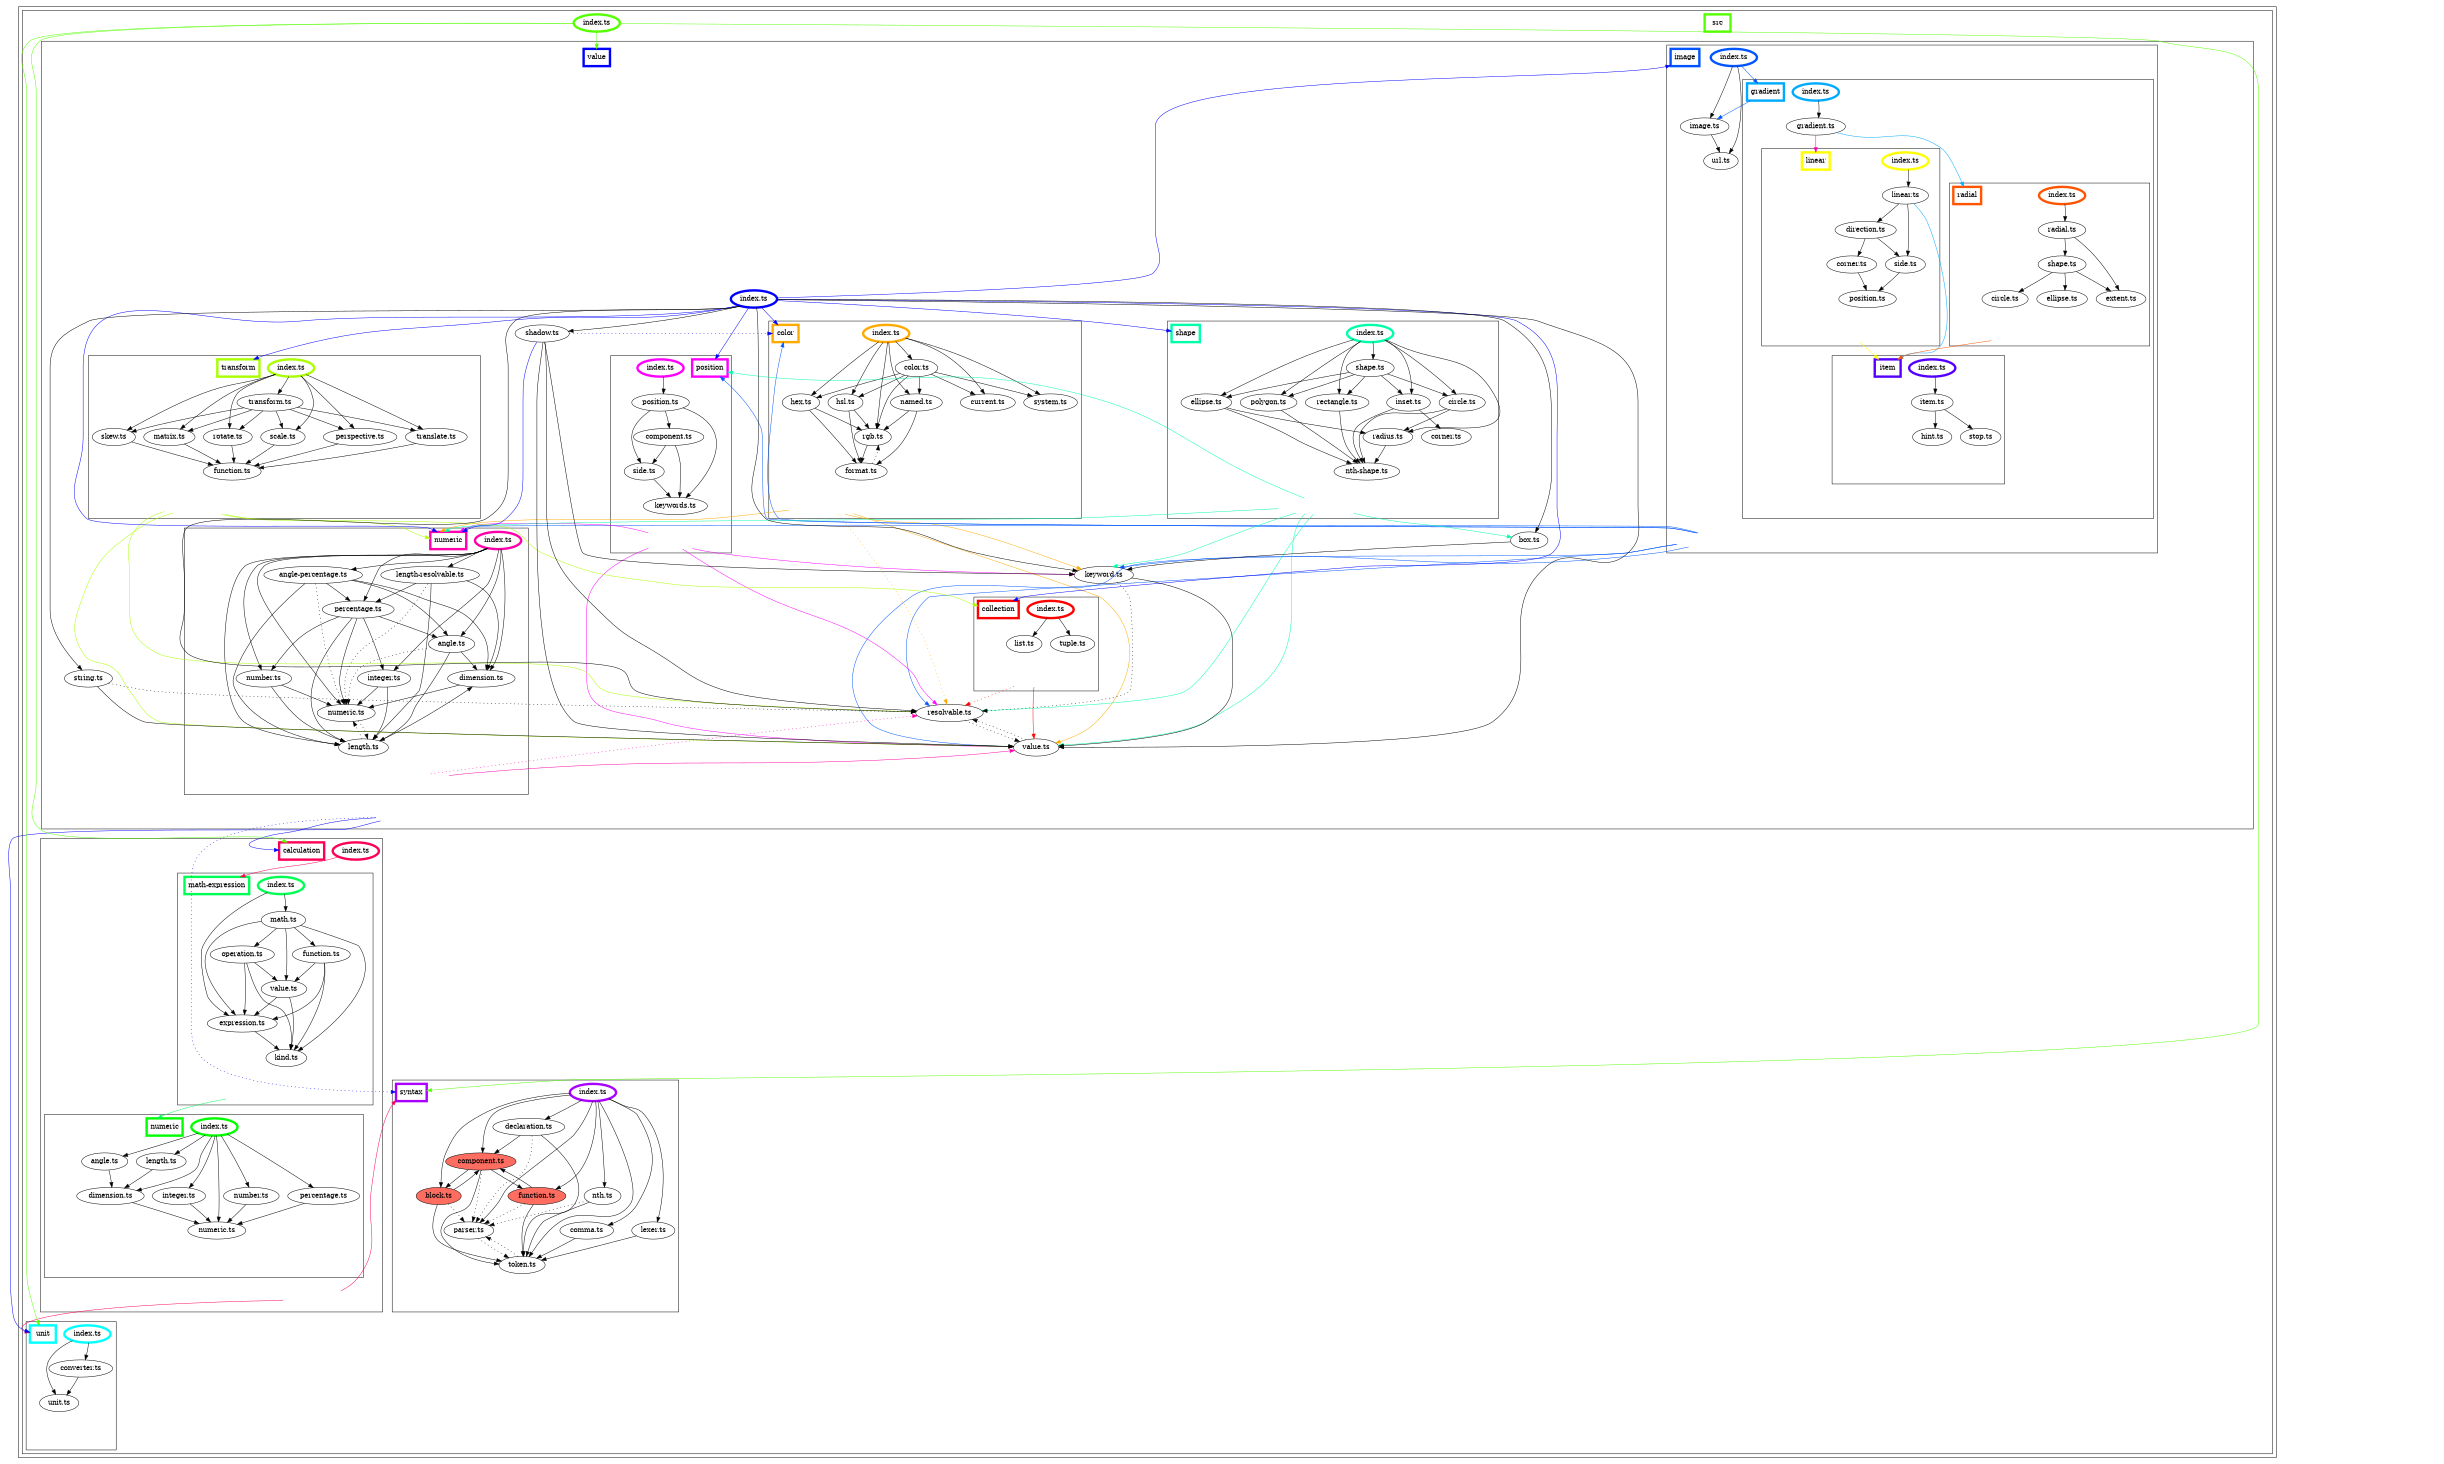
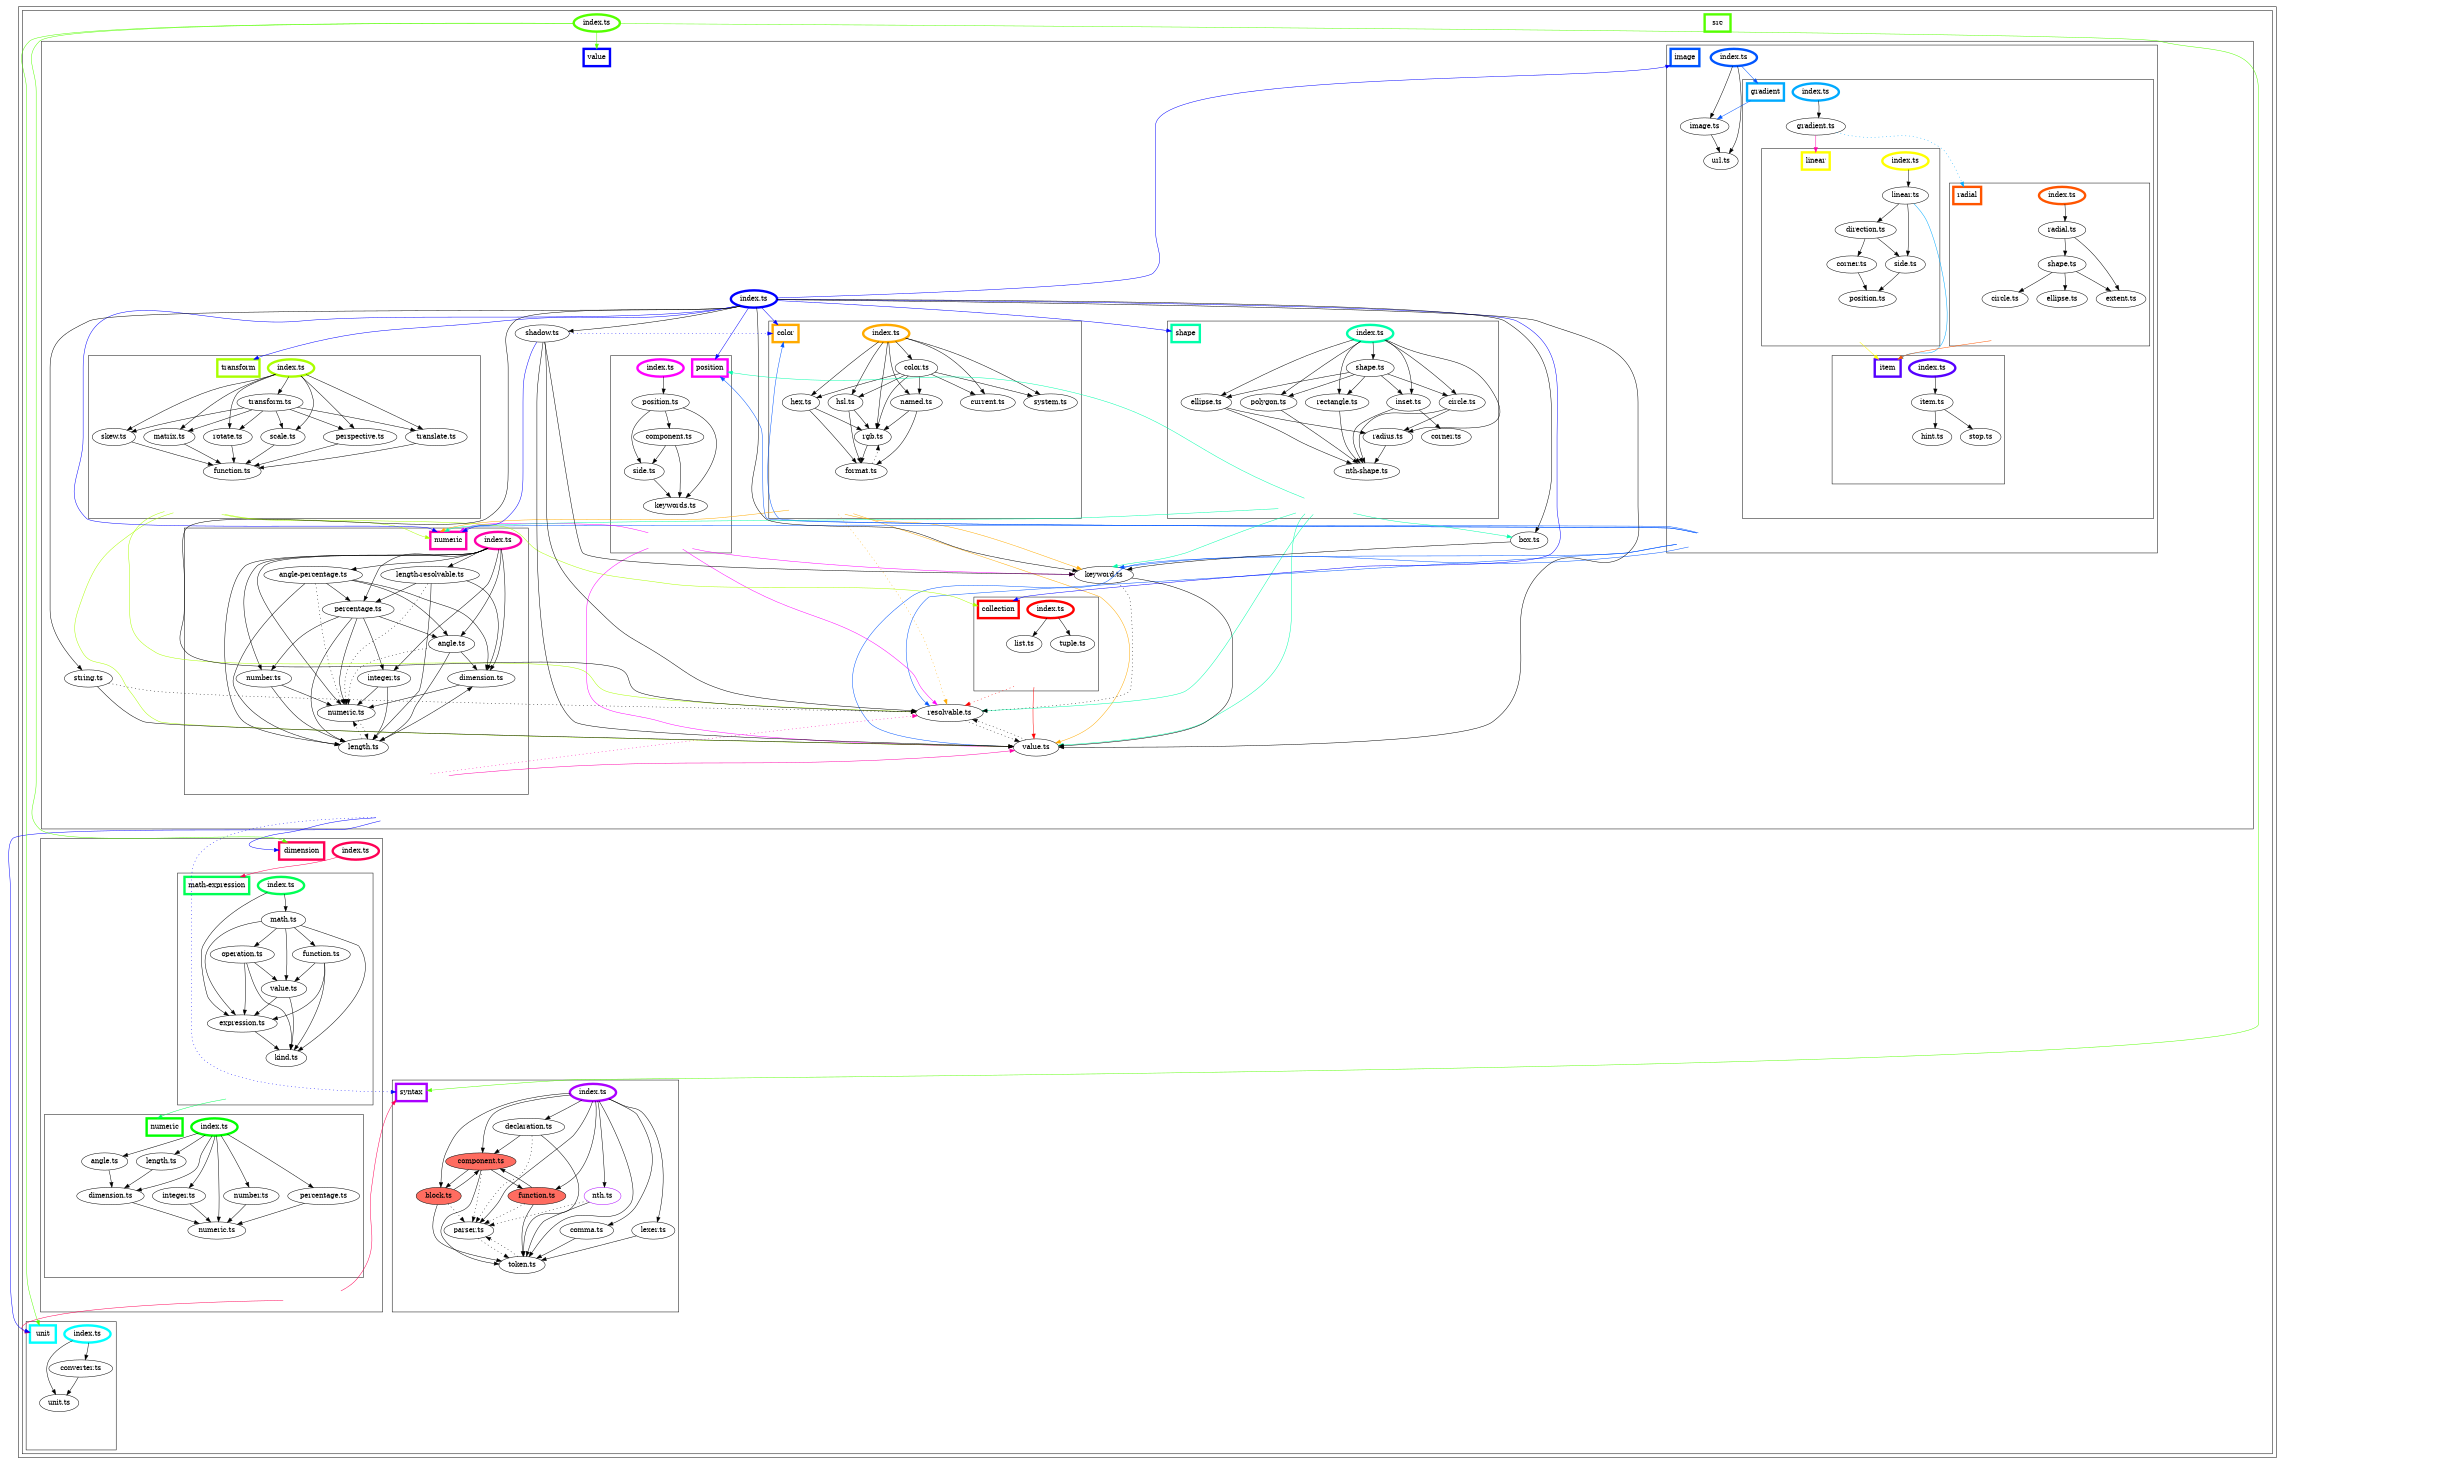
edge "gradient.ts" -> "radial": style solid -> dotted
node "calculation": label "calculation" -> "dimension"
node "nth.ts": color black -> #aa00ff
